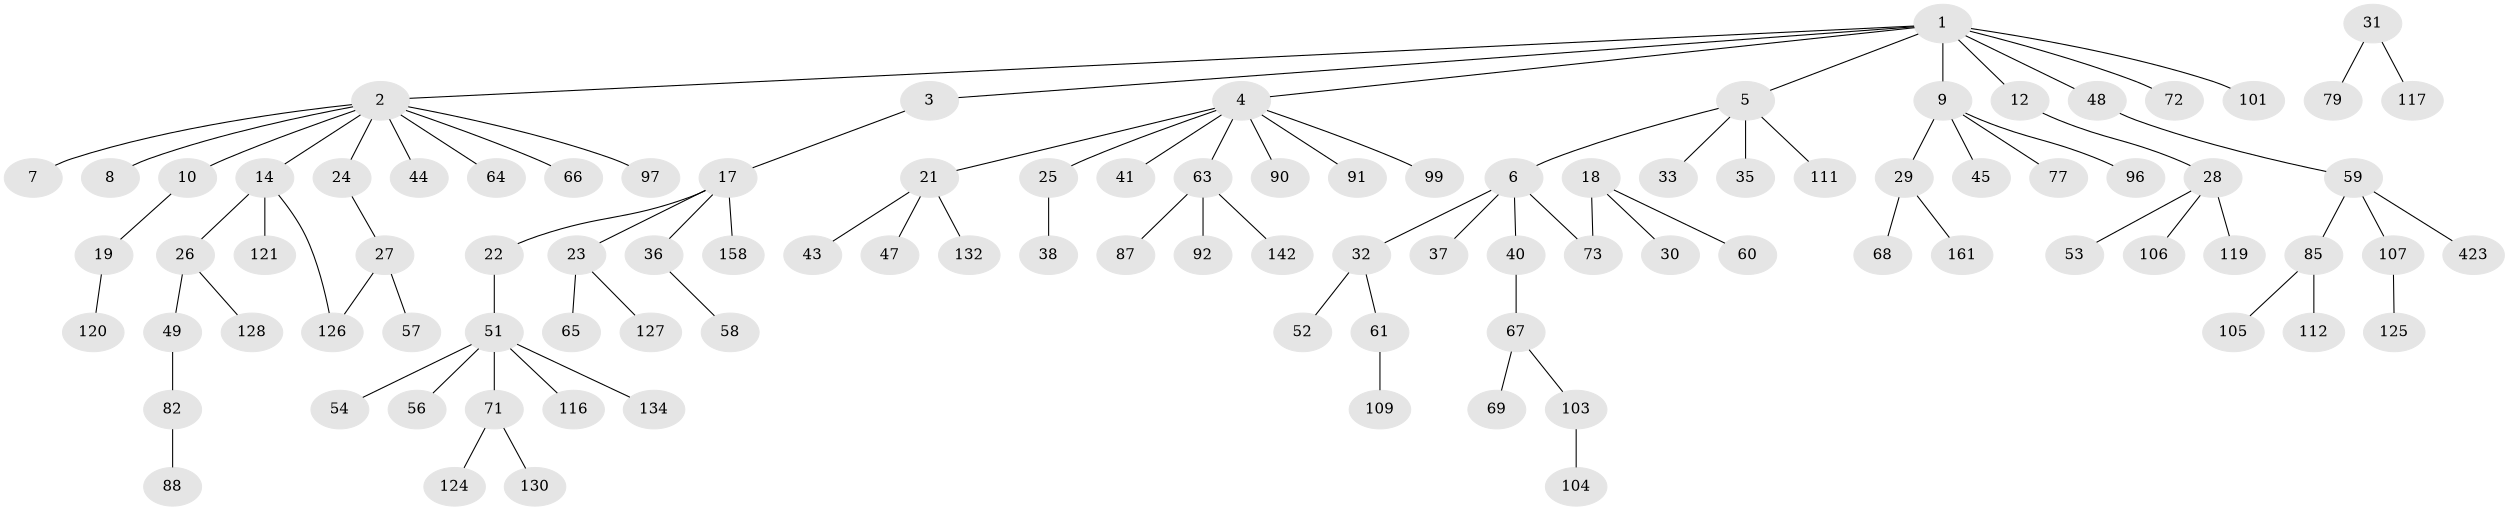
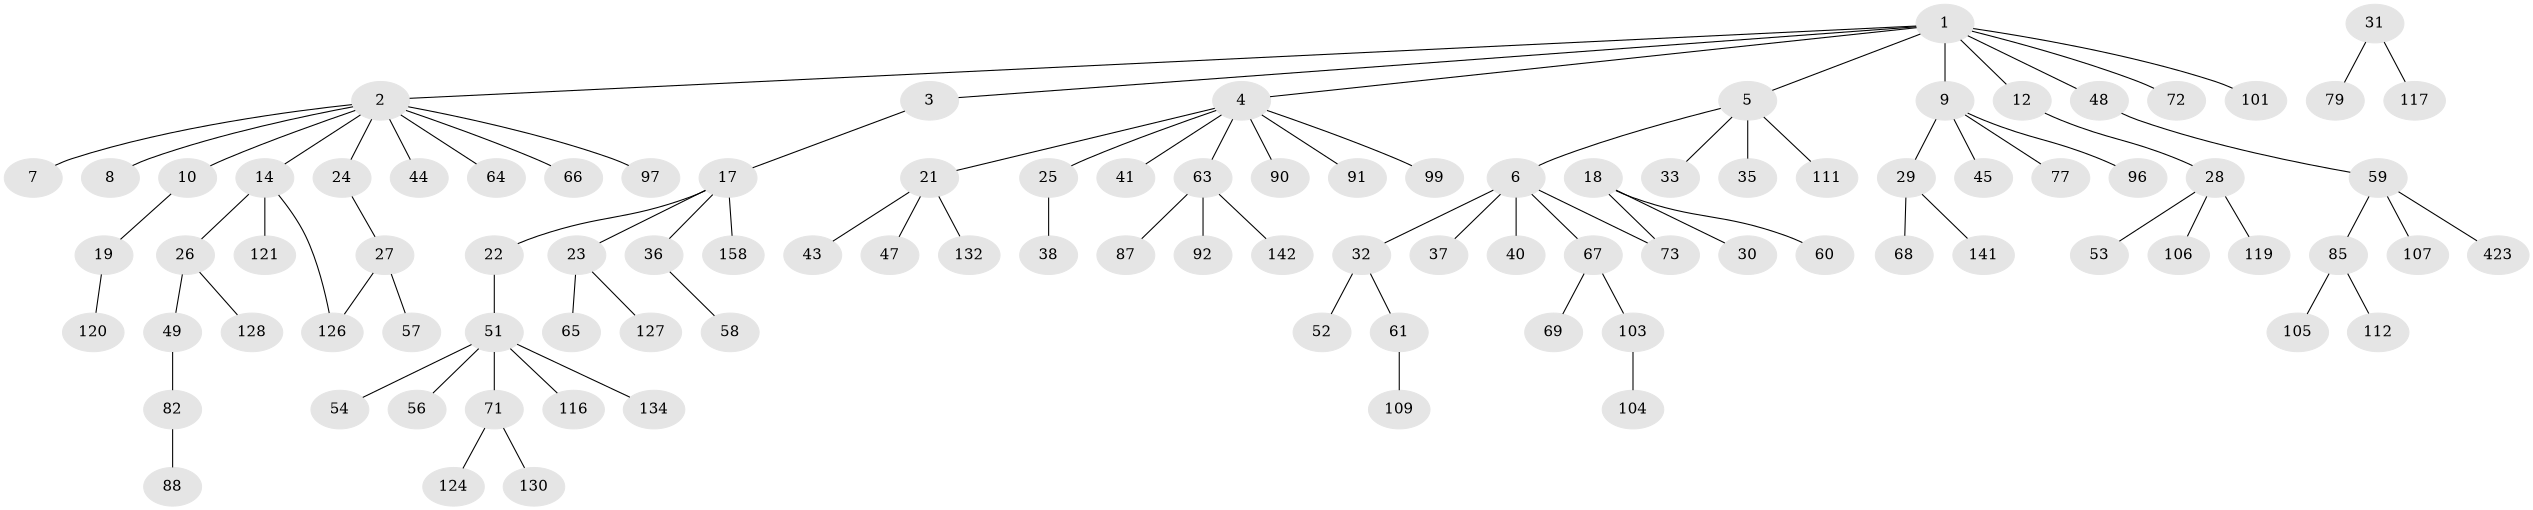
node "161": label "161" -> "141"
edge "40" -- "67": now "6" -- "67"
node "125": removed
